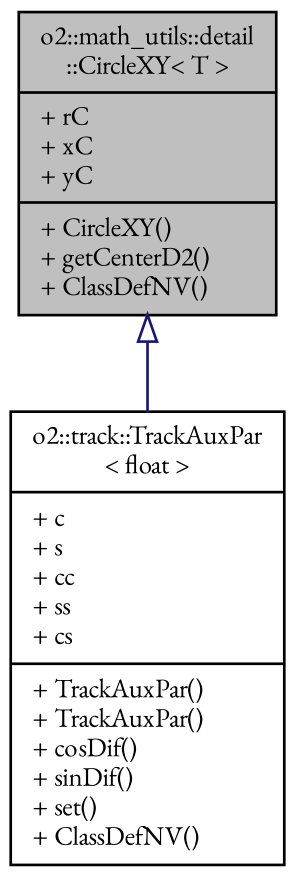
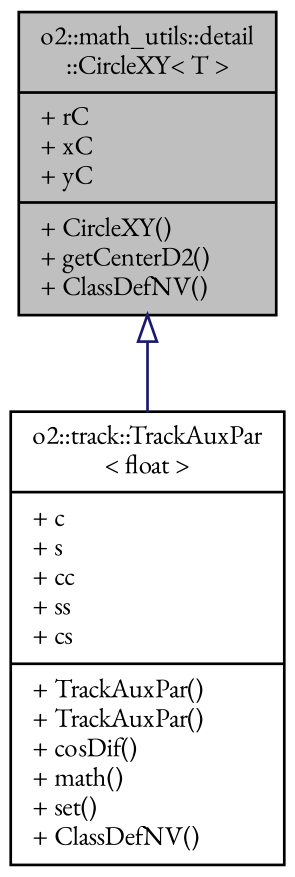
node "o2::track::TrackAuxPar": text "+ sinDif()" -> "+ math()"
